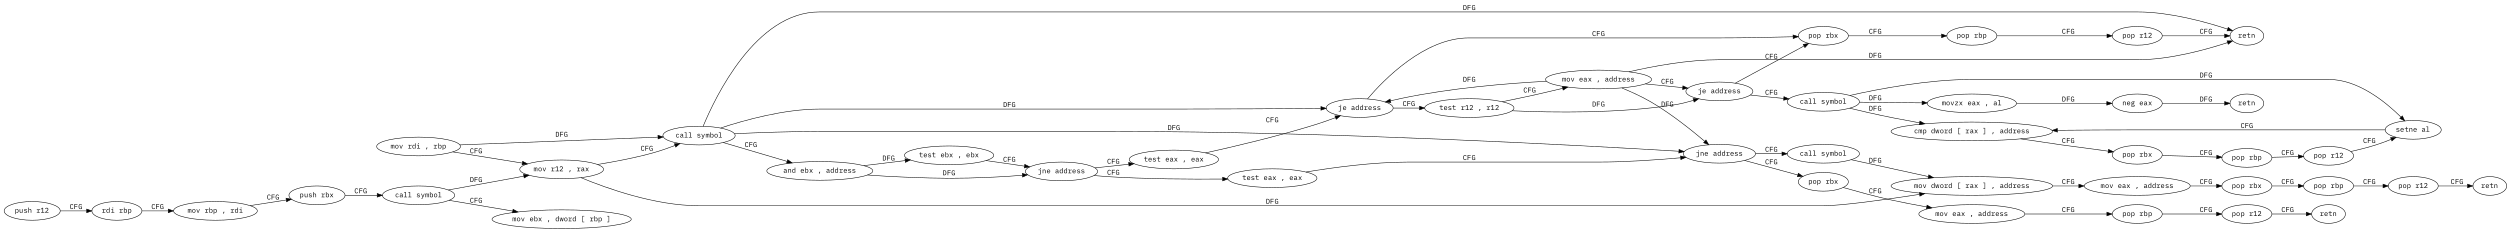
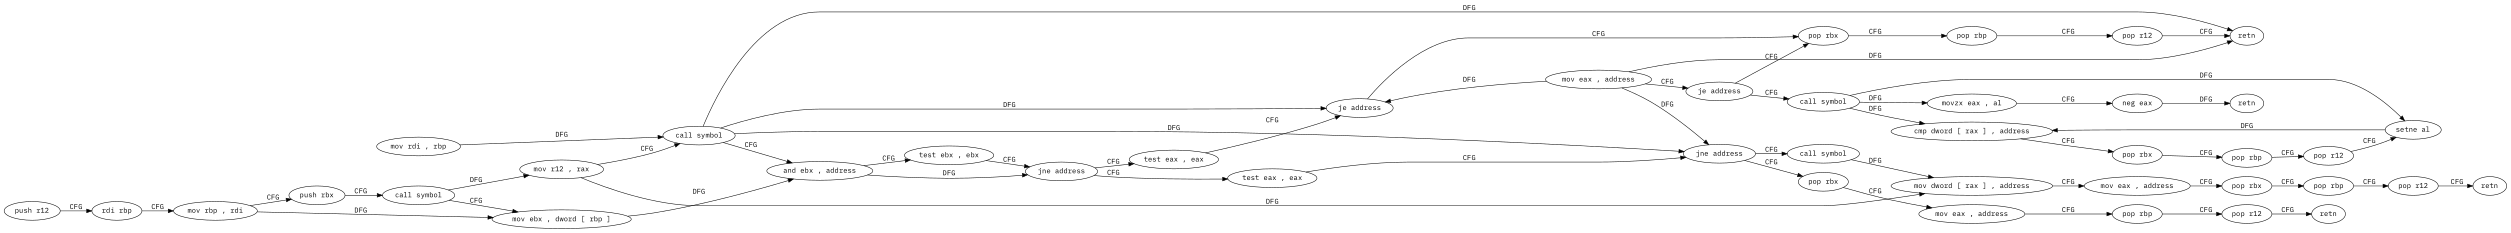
edge "movzx eax , al" -> "neg eax": label "DFG" -> "CFG"
node "test r12 , r12": removed
edge "setne al" -> "cmp dword [ rax ] , address": label "CFG" -> "DFG"
edge "mov rdi , rbp" -> "mov r12 , rax": removed, label "CFG"
edge "and ebx , address" -> "test ebx , ebx": label "DFG" -> "CFG"
edge "mov ebx , dword [ rbp ]" -> "and ebx , address": added, label "DFG"
edge "mov rbp , rdi" -> "mov ebx , dword [ rbp ]": added, label "DFG"
